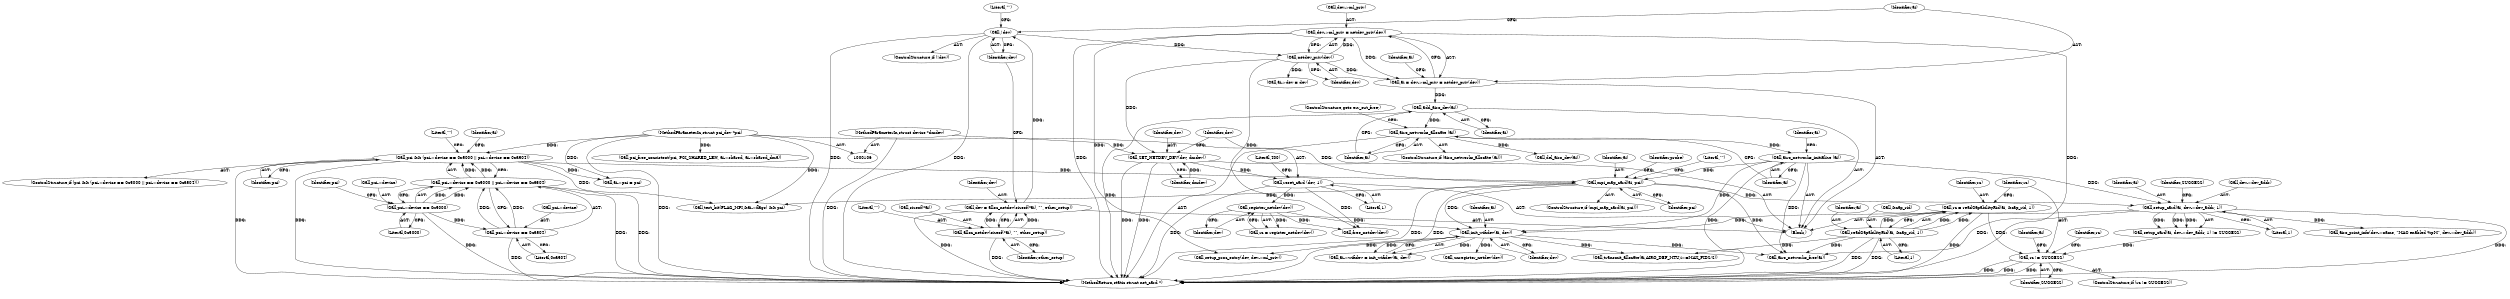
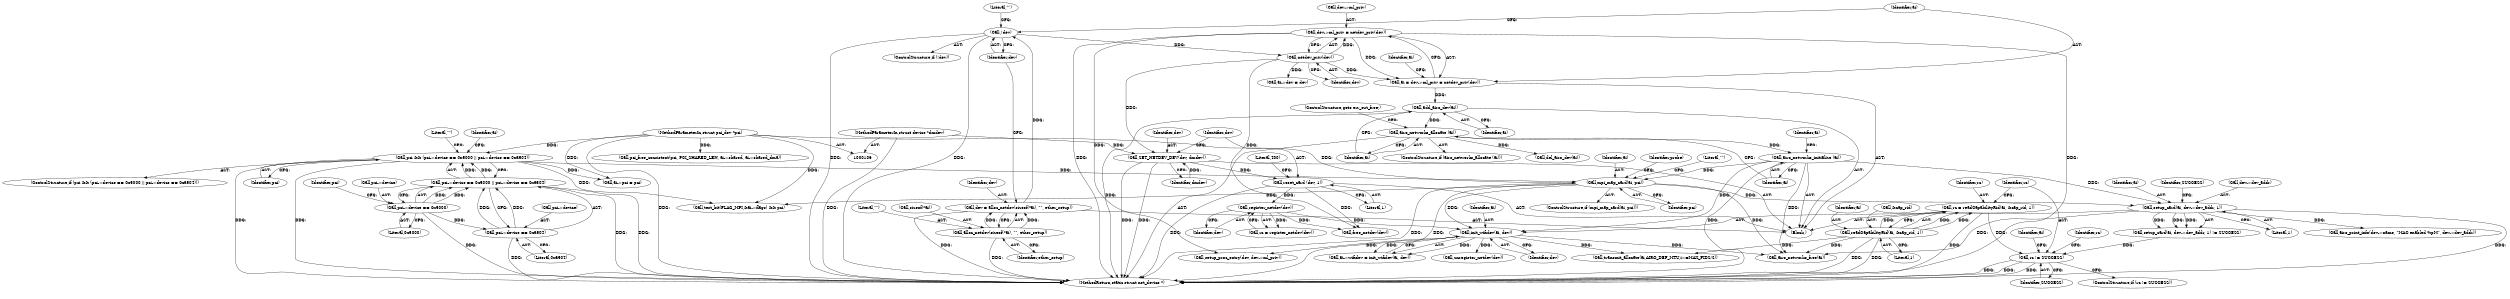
edge "(Call,setup_card(ai, dev->dev_addr, 1))" -> "(Call,init_wifidev(ai, dev))": label "DDG: " -> "AST: "
edge "(Call,rc != SUCCESS)" -> "(ControlStructure,if (rc != SUCCESS))": label "AST: " -> "CFG: "
node "(MethodReturn,static struct net_card *)": label "(MethodReturn,static struct net_card *)" -> "(MethodReturn,static struct net_device *)"
